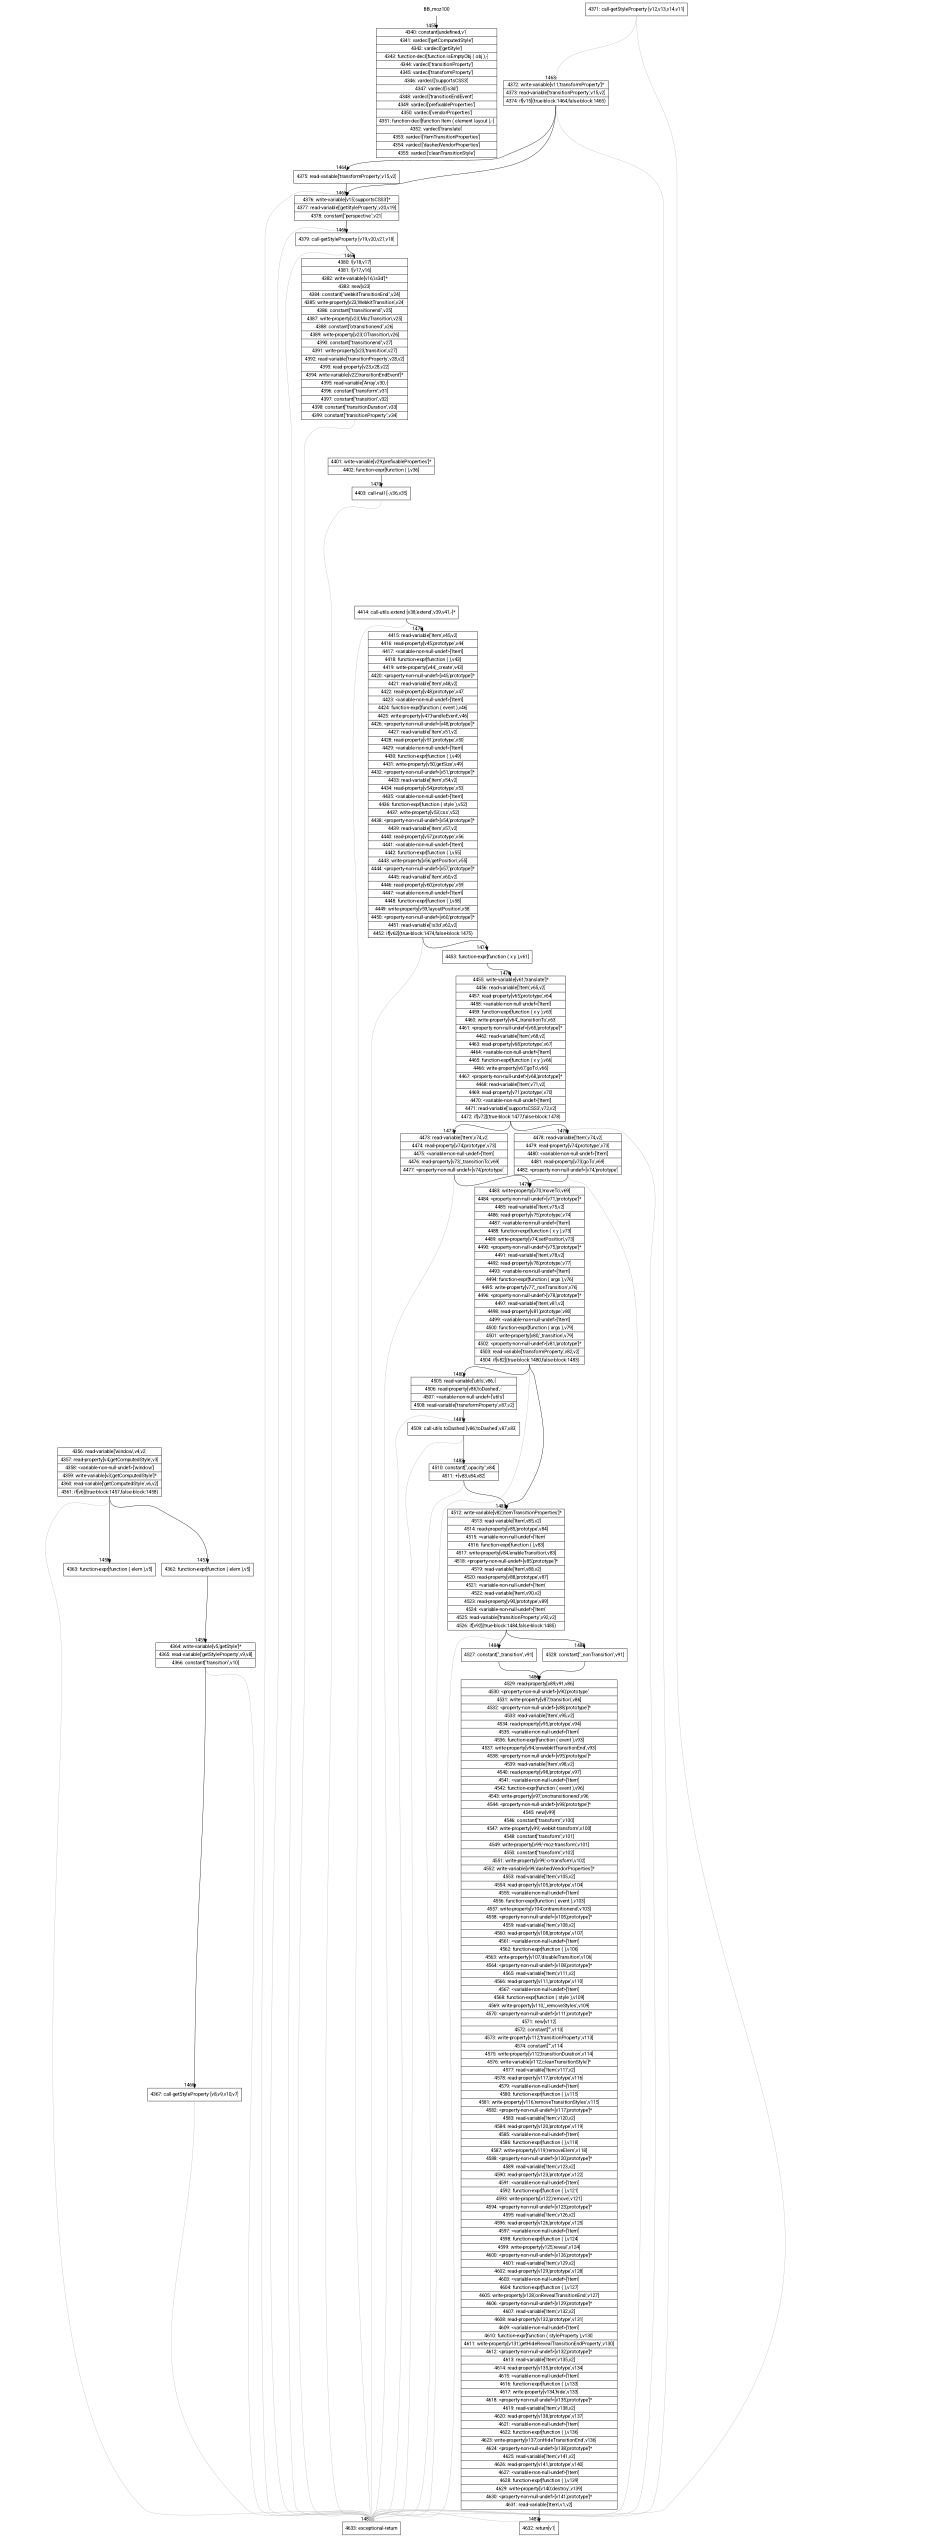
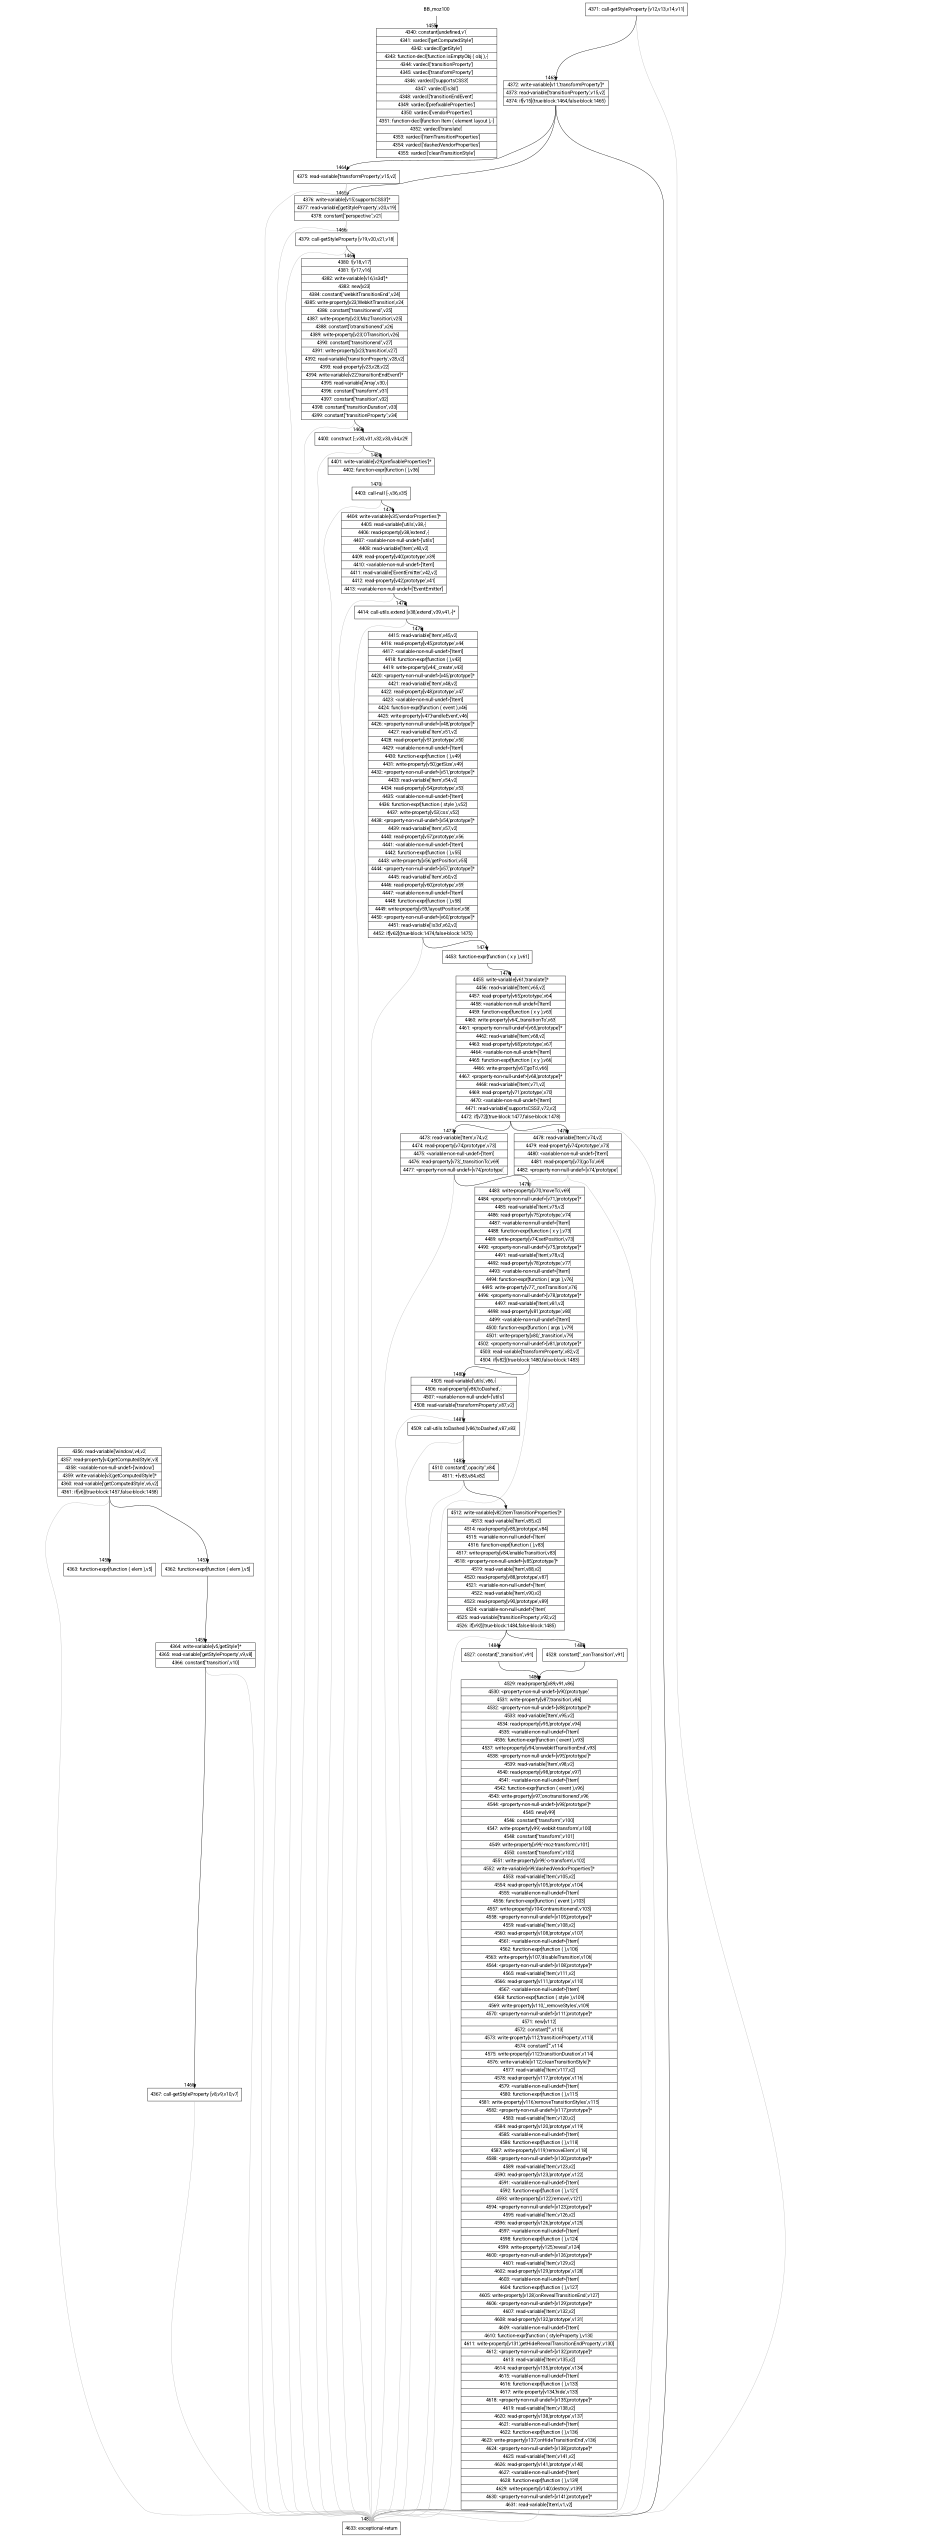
edge "4371: call-getStyleProperty [v12,v13,v14,v11]" -> "4372: write-variable[v11,'transformProperty']*": color gray -> black
edge "4375: read-variable['transformProperty',v15,v2]" -> "4376: write-variable[v15,'supportsCSS3']*": color black -> gray
edge "4376: write-variable[v15,'supportsCSS3']*" -> "4379: call-getStyleProperty [v19,v20,v21,v18]": color black -> gray
node "4400: construct [-,v30,v31,v32,v33,v34,v29]": added
edge "4401: write-variable[v29,'prefixableProperties']*" -> "4403: call-null [-,v36,v35]": color black -> gray
node "4404: write-variable[v35,'vendorProperties']*": added
edge "4478: read-variable['Item',v74,v2]" -> "4483: write-property[v70,'moveTo',v69]": color black -> gray
edge "4372: write-variable[v11,'transformProperty']*" -> "4633: exceptional-return": color gray -> black
edge "4483: write-property[v70,'moveTo',v69]" -> "4512: write-variable[v82,'itemTransitionProperties']*": removed
node "4632: return[v1]": removed
